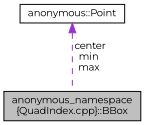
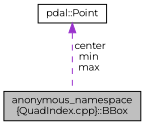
node "anonymous::Point": label "anonymous::Point" -> "pdal::Point"
